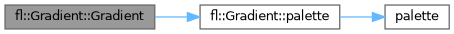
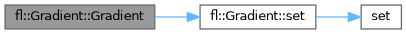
node "fl::Gradient::palette": label "fl::Gradient::palette" -> "fl::Gradient::set"
node "palette": label "palette" -> "set"
